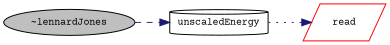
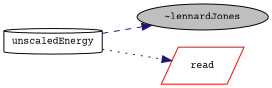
edge "~lennardJones" -> "unscaledEnergy": reversed
